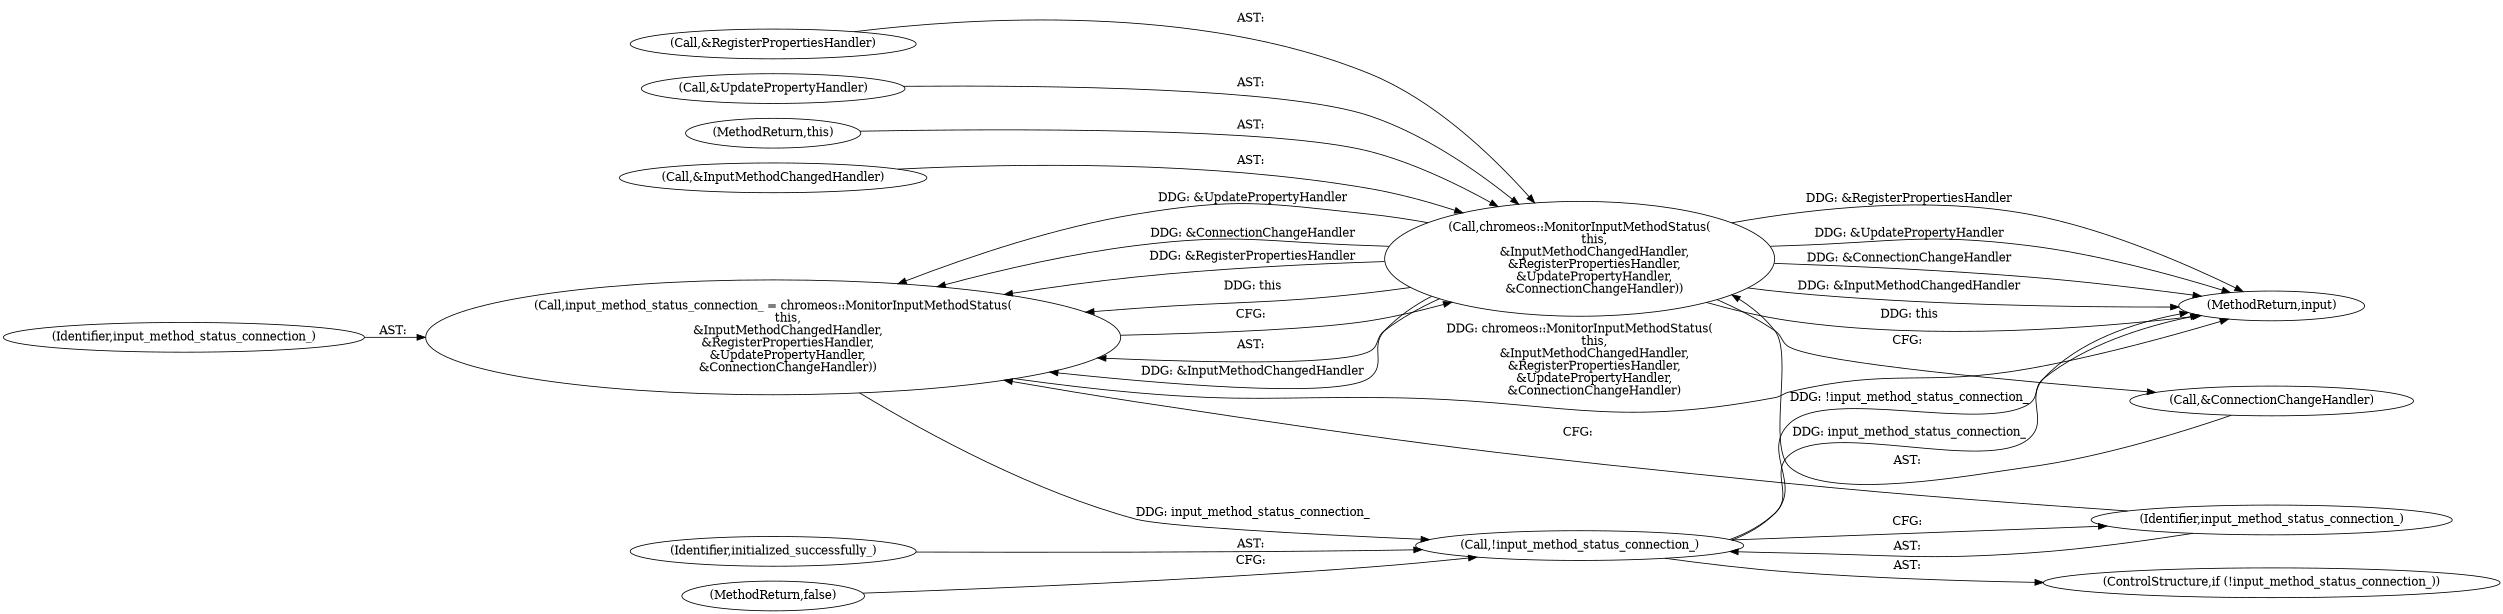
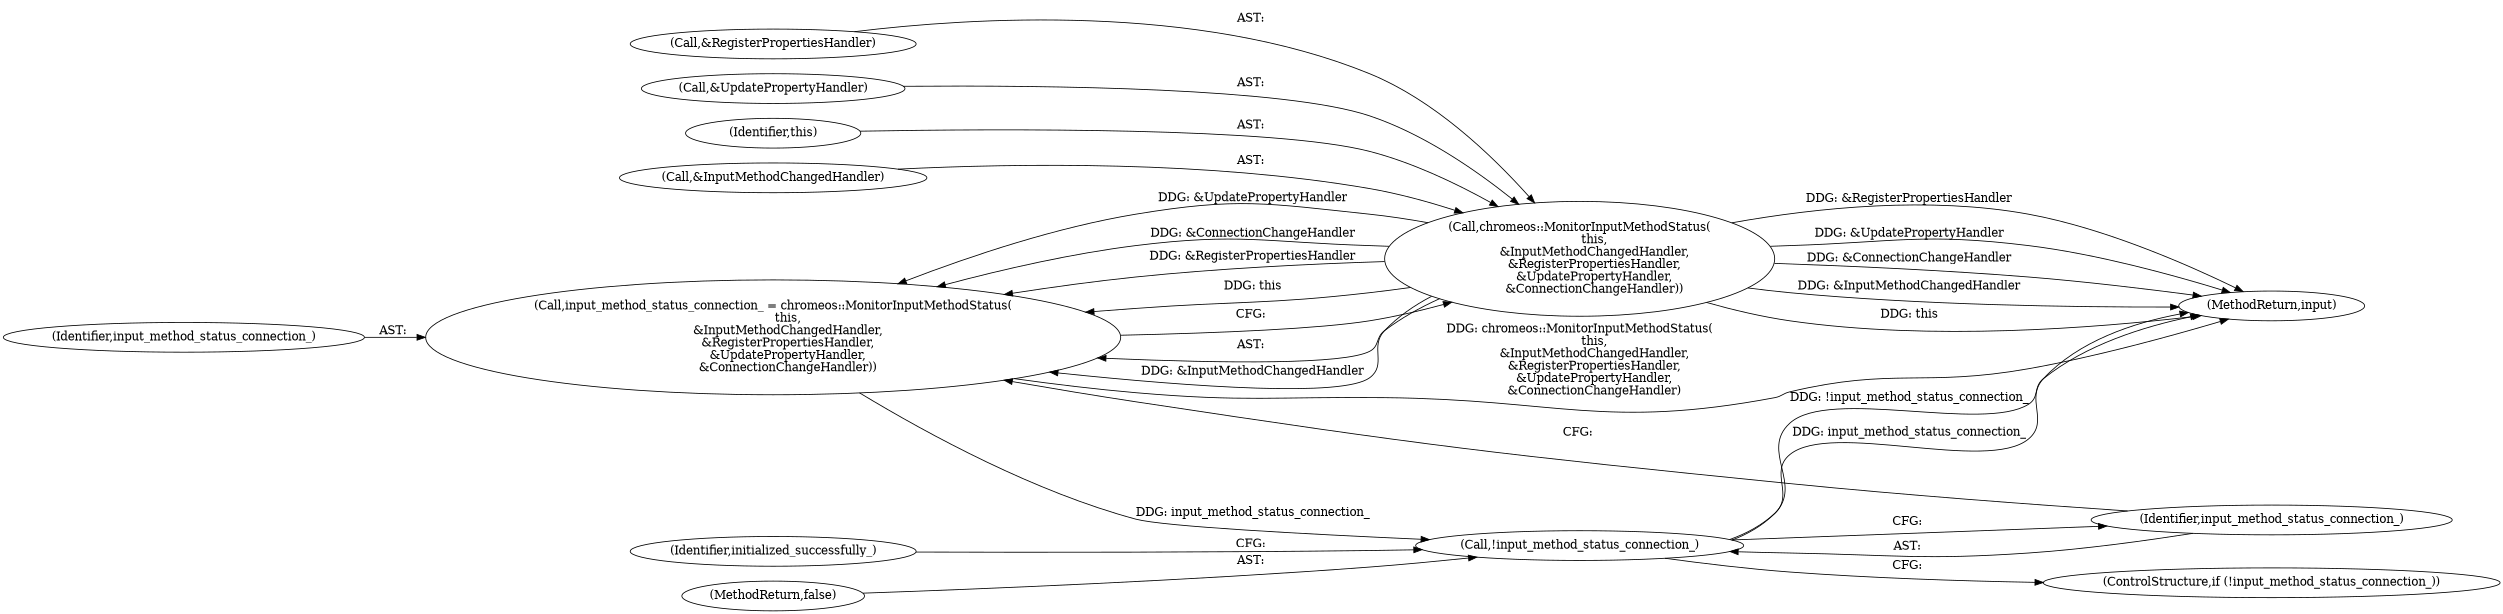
node "(MethodReturn,this)": label "(MethodReturn,this)" -> "(Identifier,this)"
node "(Call,&ConnectionChangeHandler)": removed
edge "(Identifier,initialized_successfully_)" -> "(Call,!input_method_status_connection_)": label "AST: " -> "CFG: "
edge "(MethodReturn,false)" -> "(Call,!input_method_status_connection_)": label "CFG: " -> "AST: "
edge "(Call,!input_method_status_connection_)" -> "(ControlStructure,if (!input_method_status_connection_))": label "AST: " -> "CFG: "
